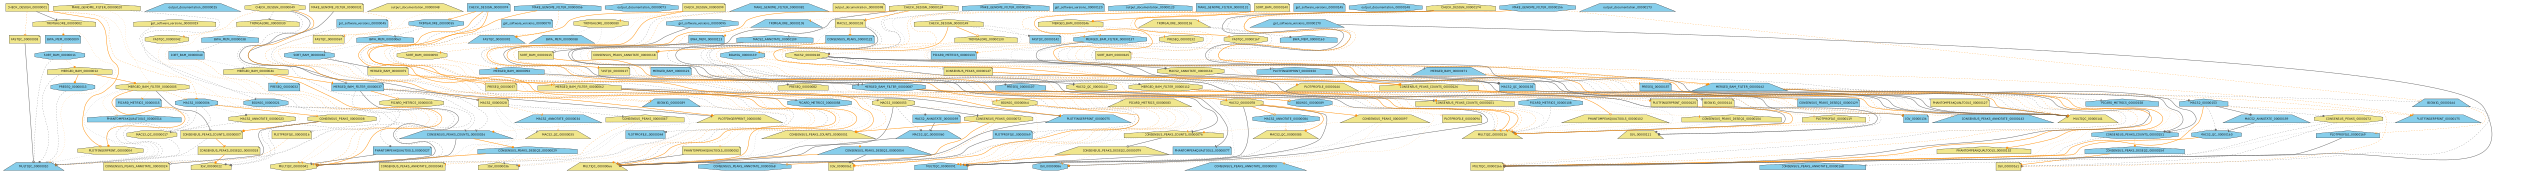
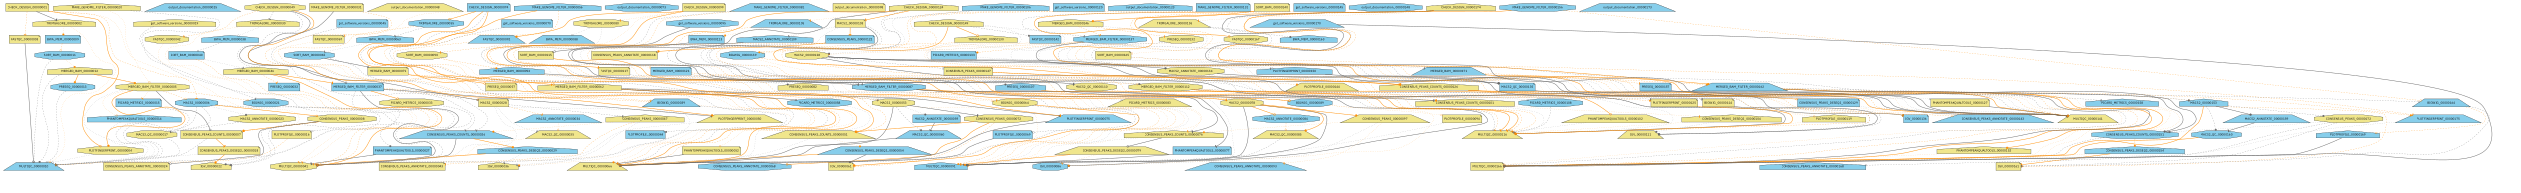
edge "MAKE_GENOME_FILTER_00000131" -> "MERGED_BAM_FILTER_00000137": color darkorange -> gray40
edge "MERGED_BAM_00000121" -> "MERGED_BAM_FILTER_00000112": added
